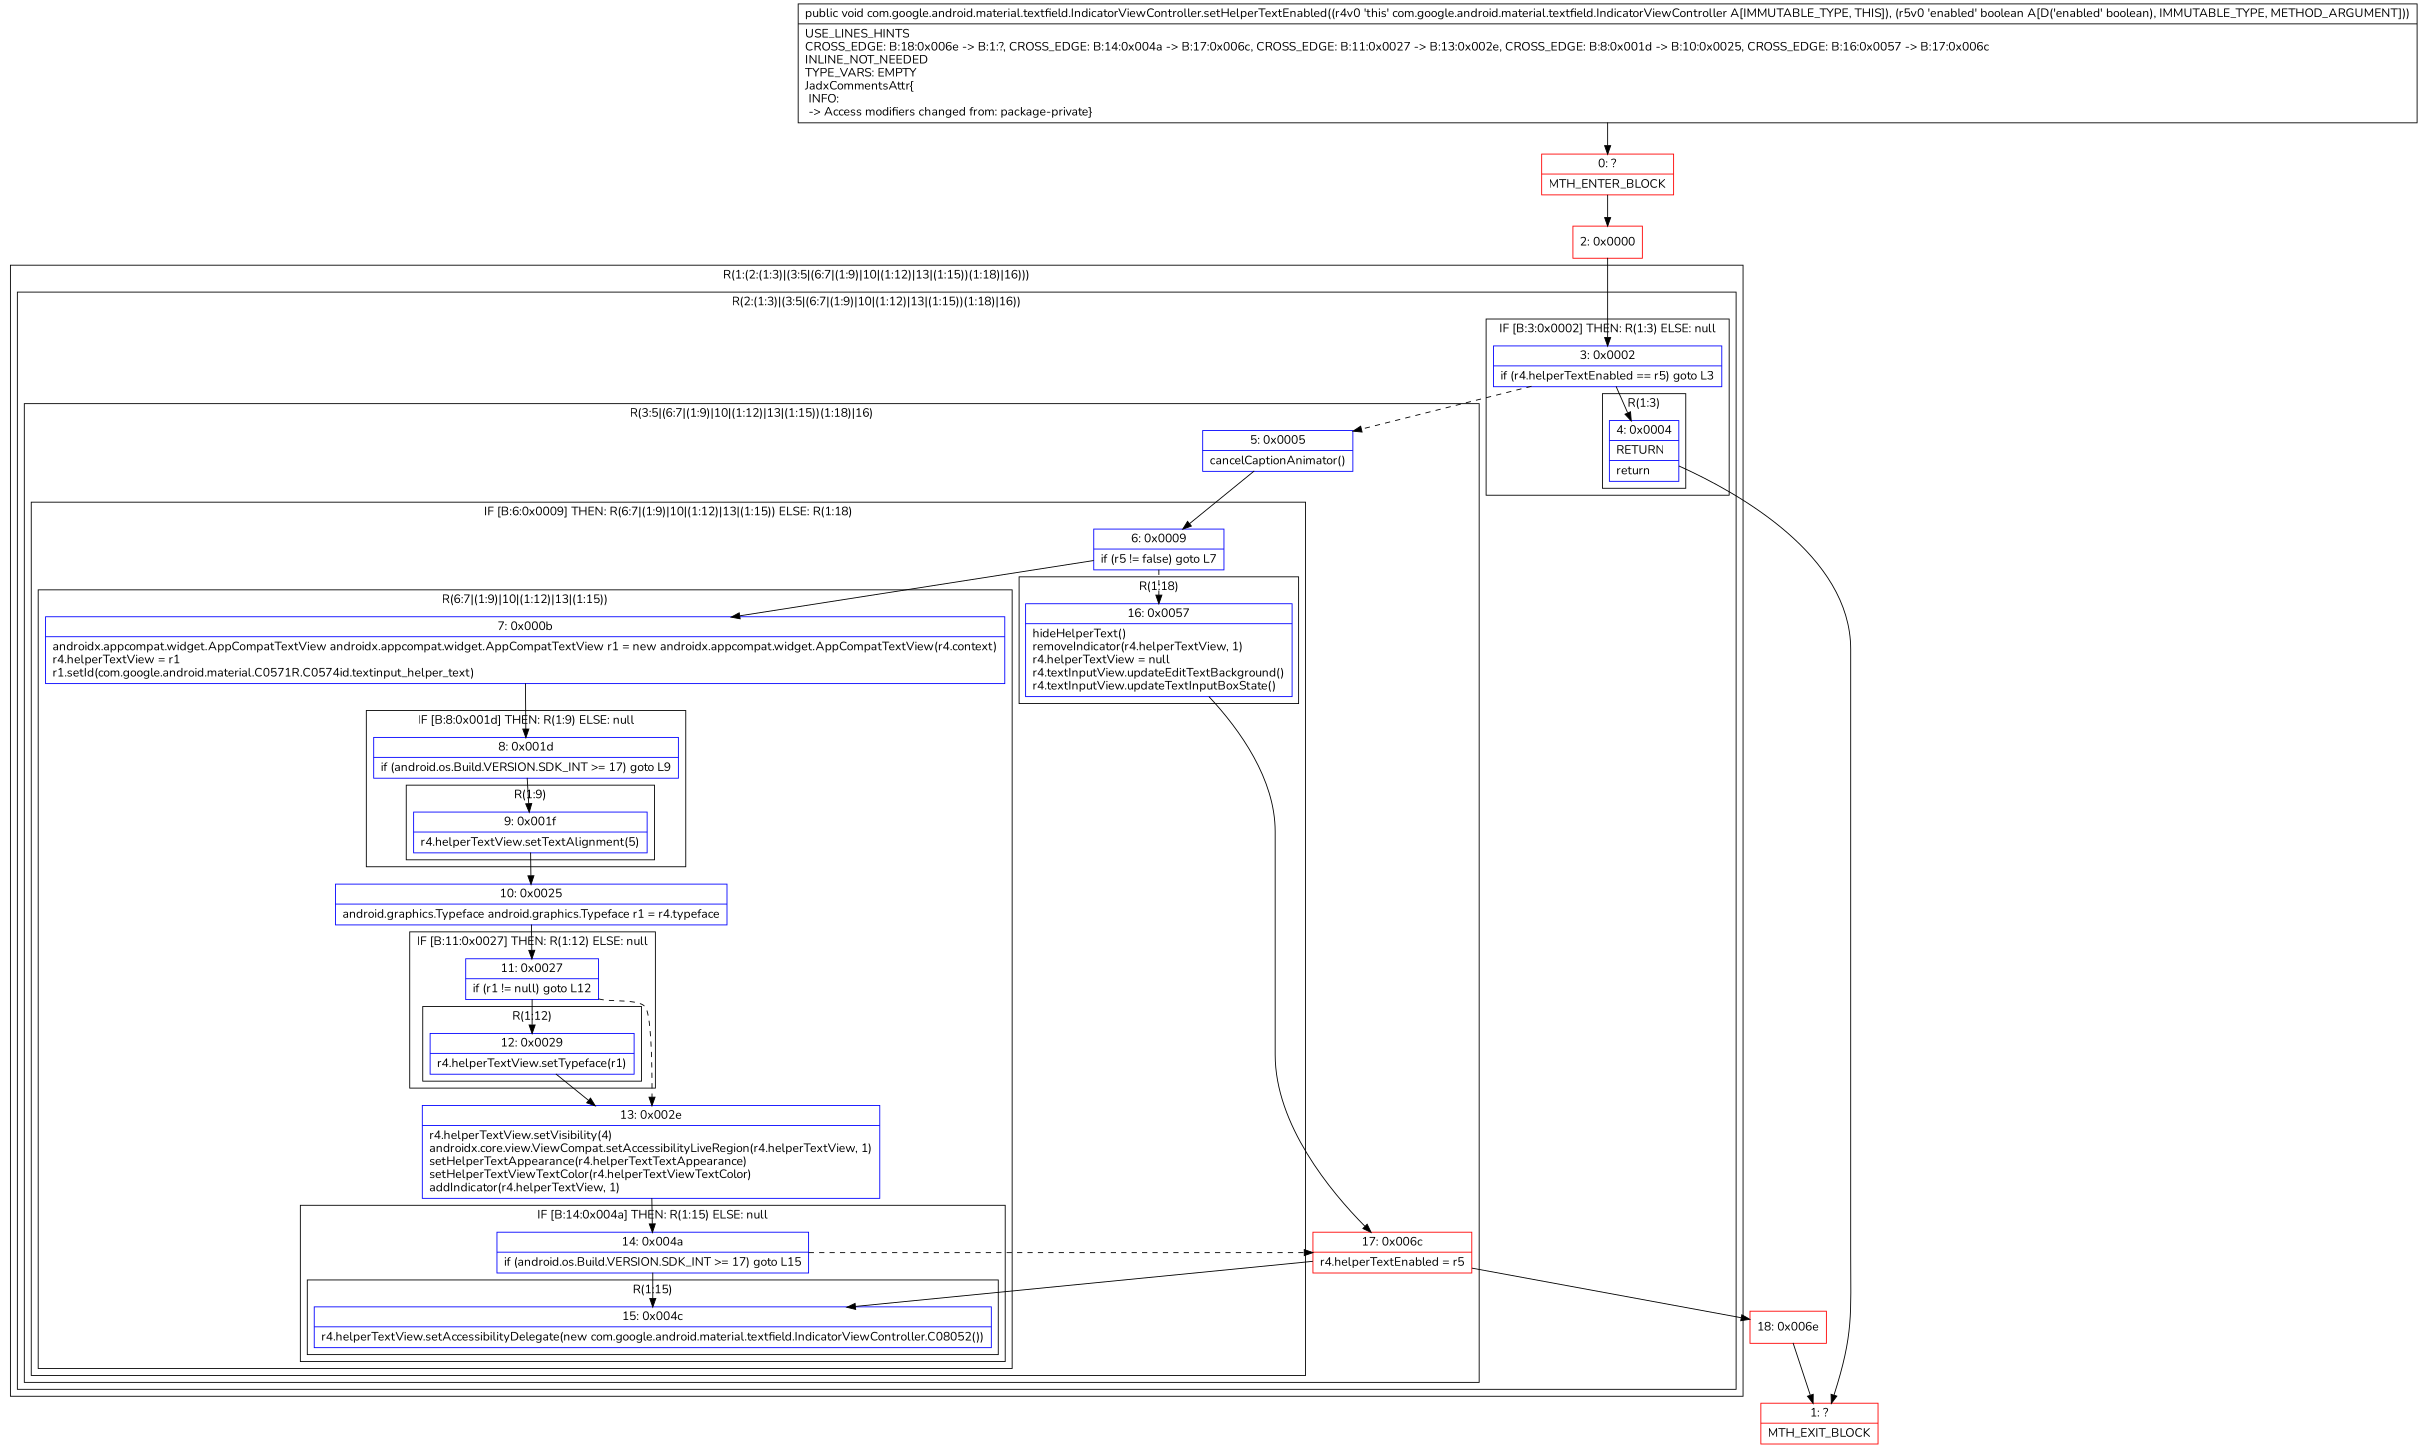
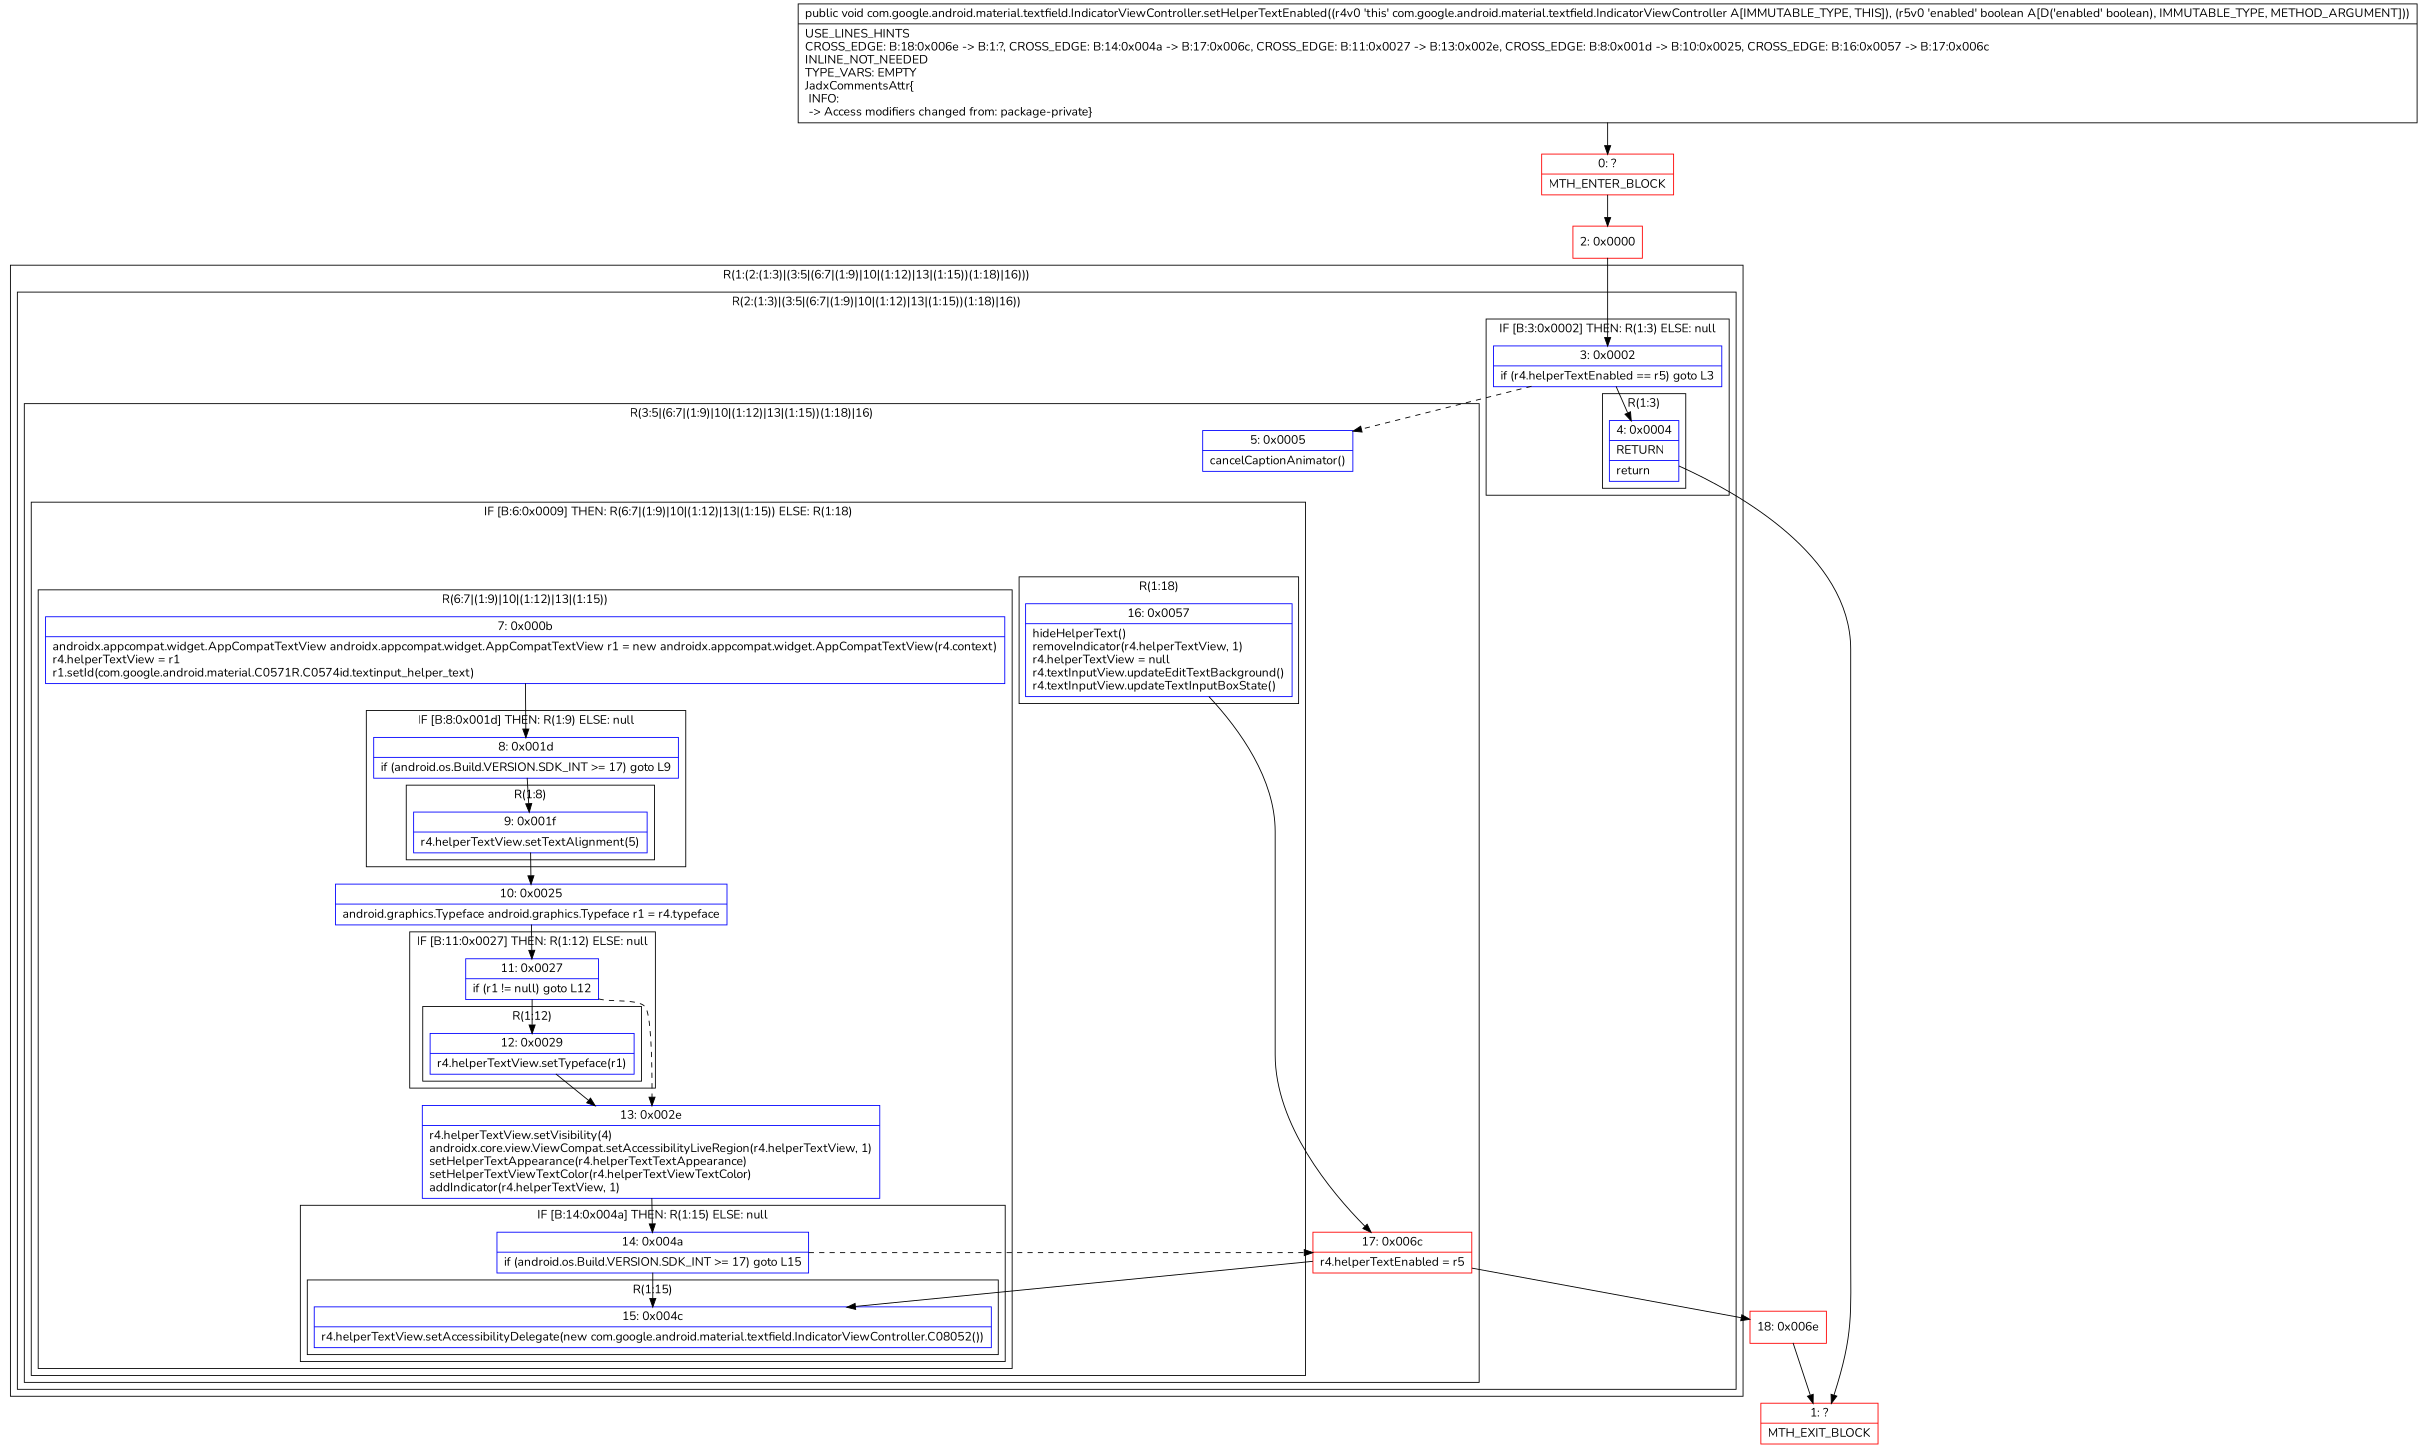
node "6: 0x0009": removed
cluster "R(1:9)": label "R(1:9)" -> "R(1:8)"
